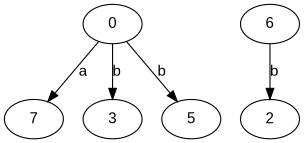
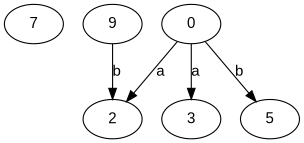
node "6": label "6" -> "9"
edge "0" -> "7": now "0" -> "2"
edge "0" -> "3": label "b" -> "a"
